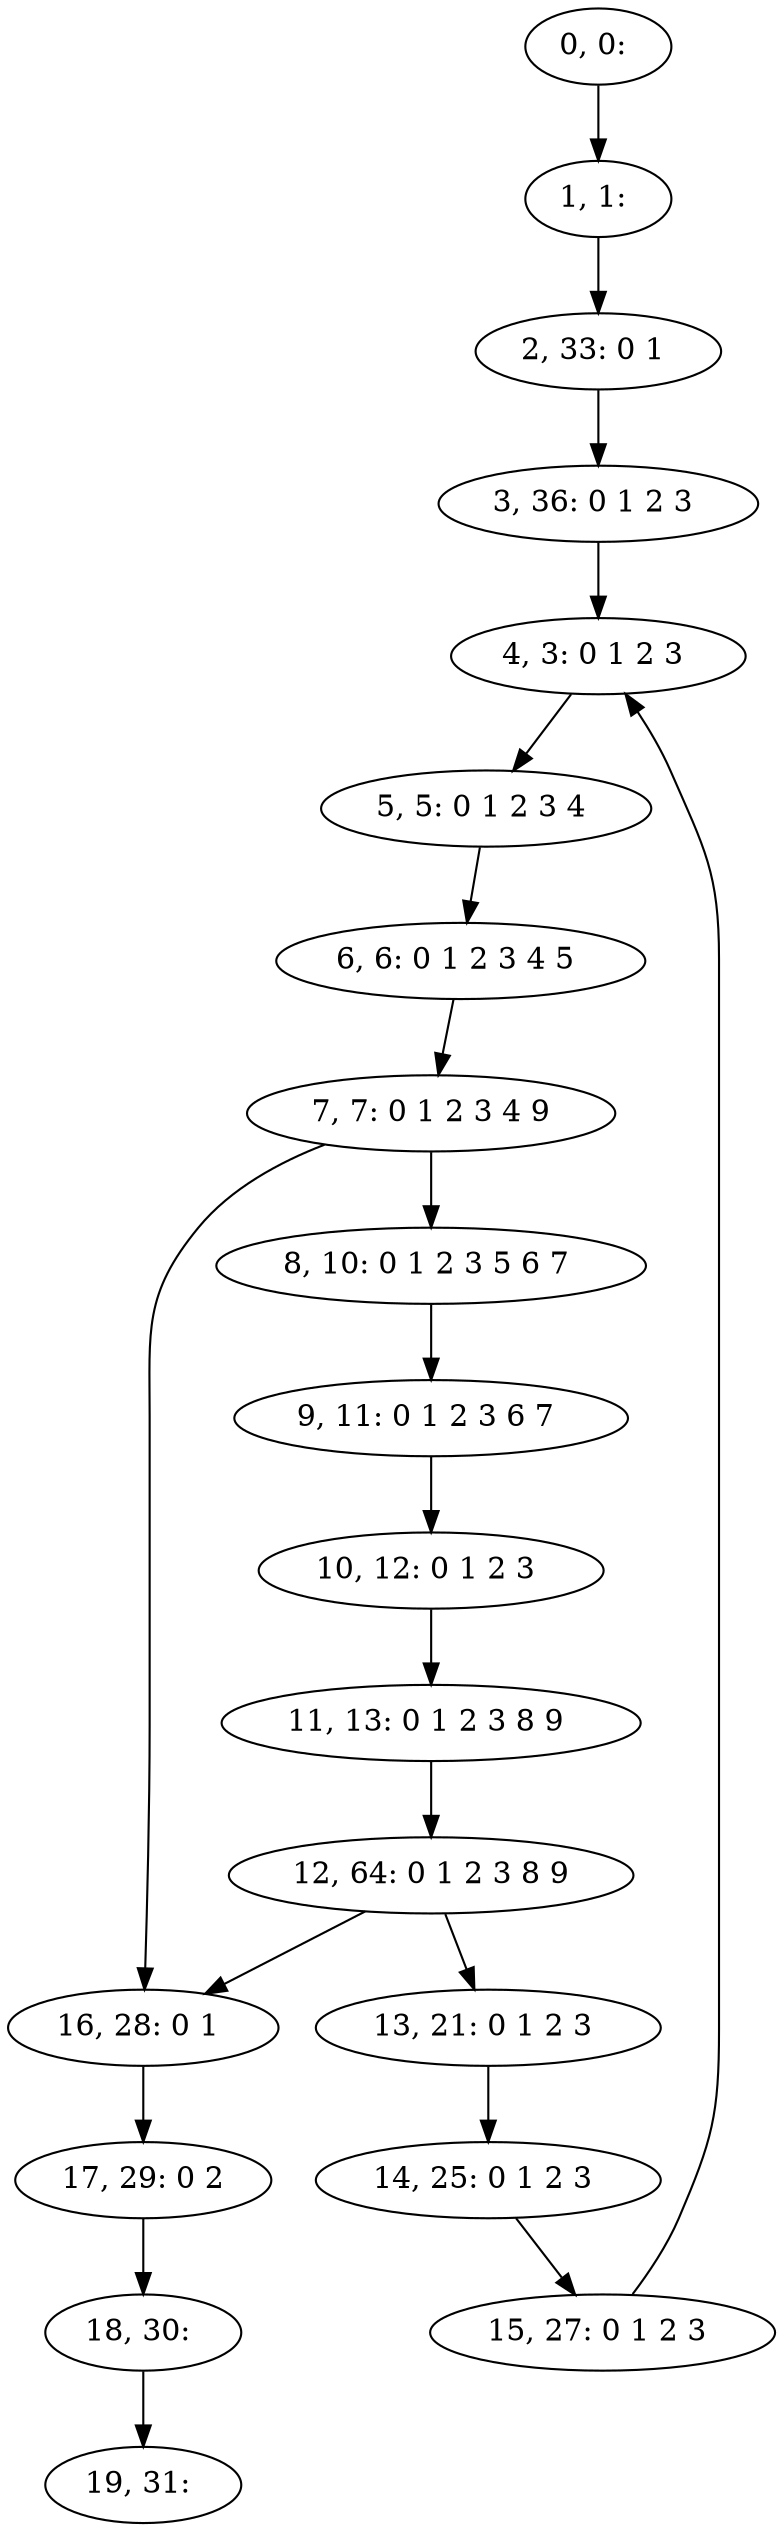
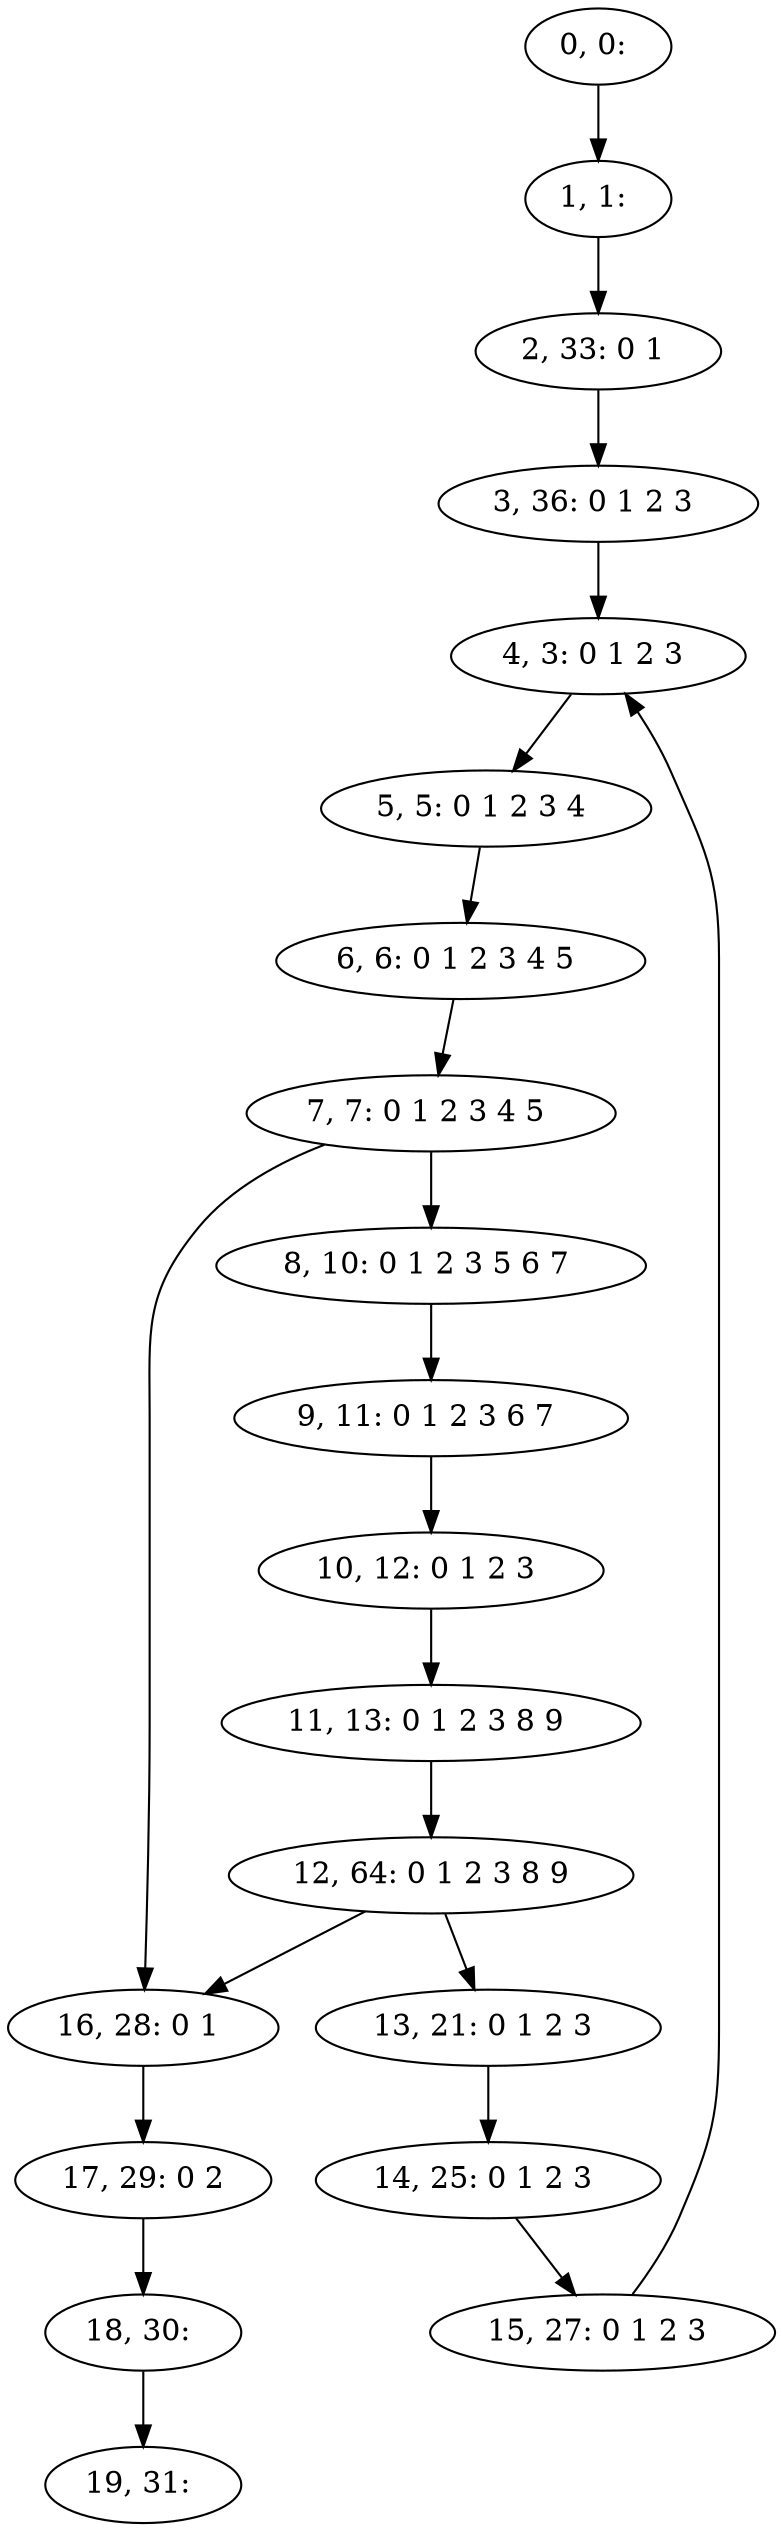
node "7, 7: 0 1 2 3 4 9": label "7, 7: 0 1 2 3 4 9" -> "7, 7: 0 1 2 3 4 5"
